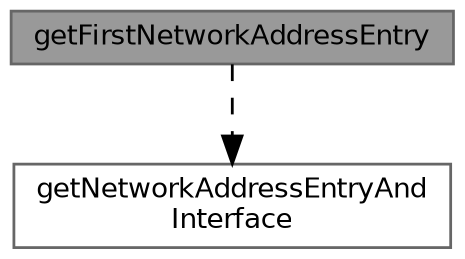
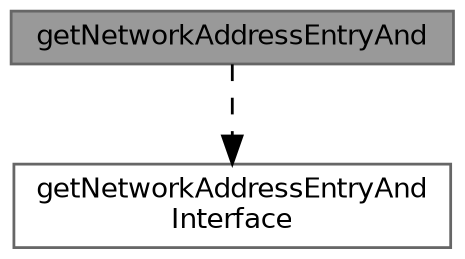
node "getFirstNetworkAddressEntry": label "getFirstNetworkAddressEntry" -> "getNetworkAddressEntryAnd"
